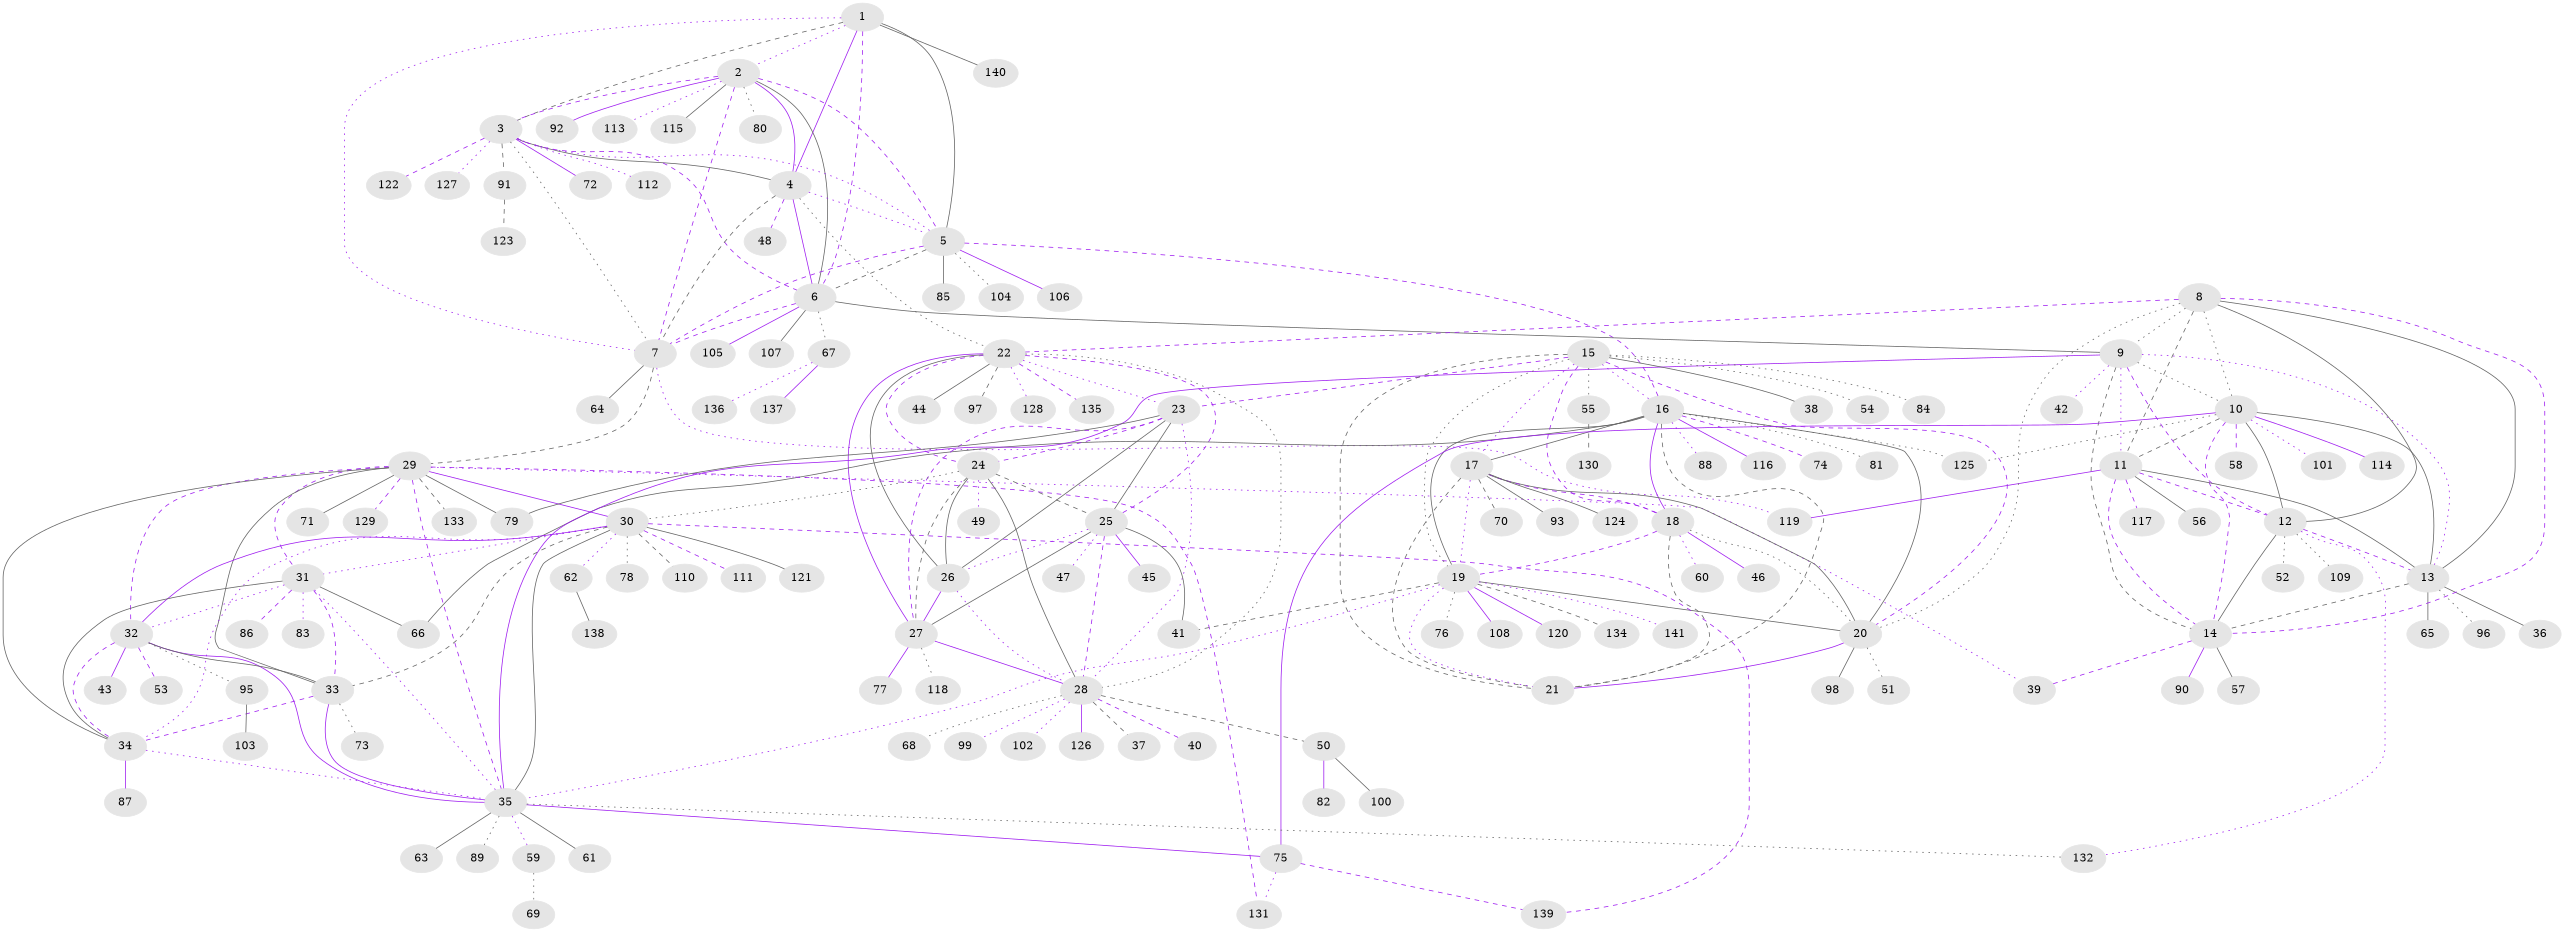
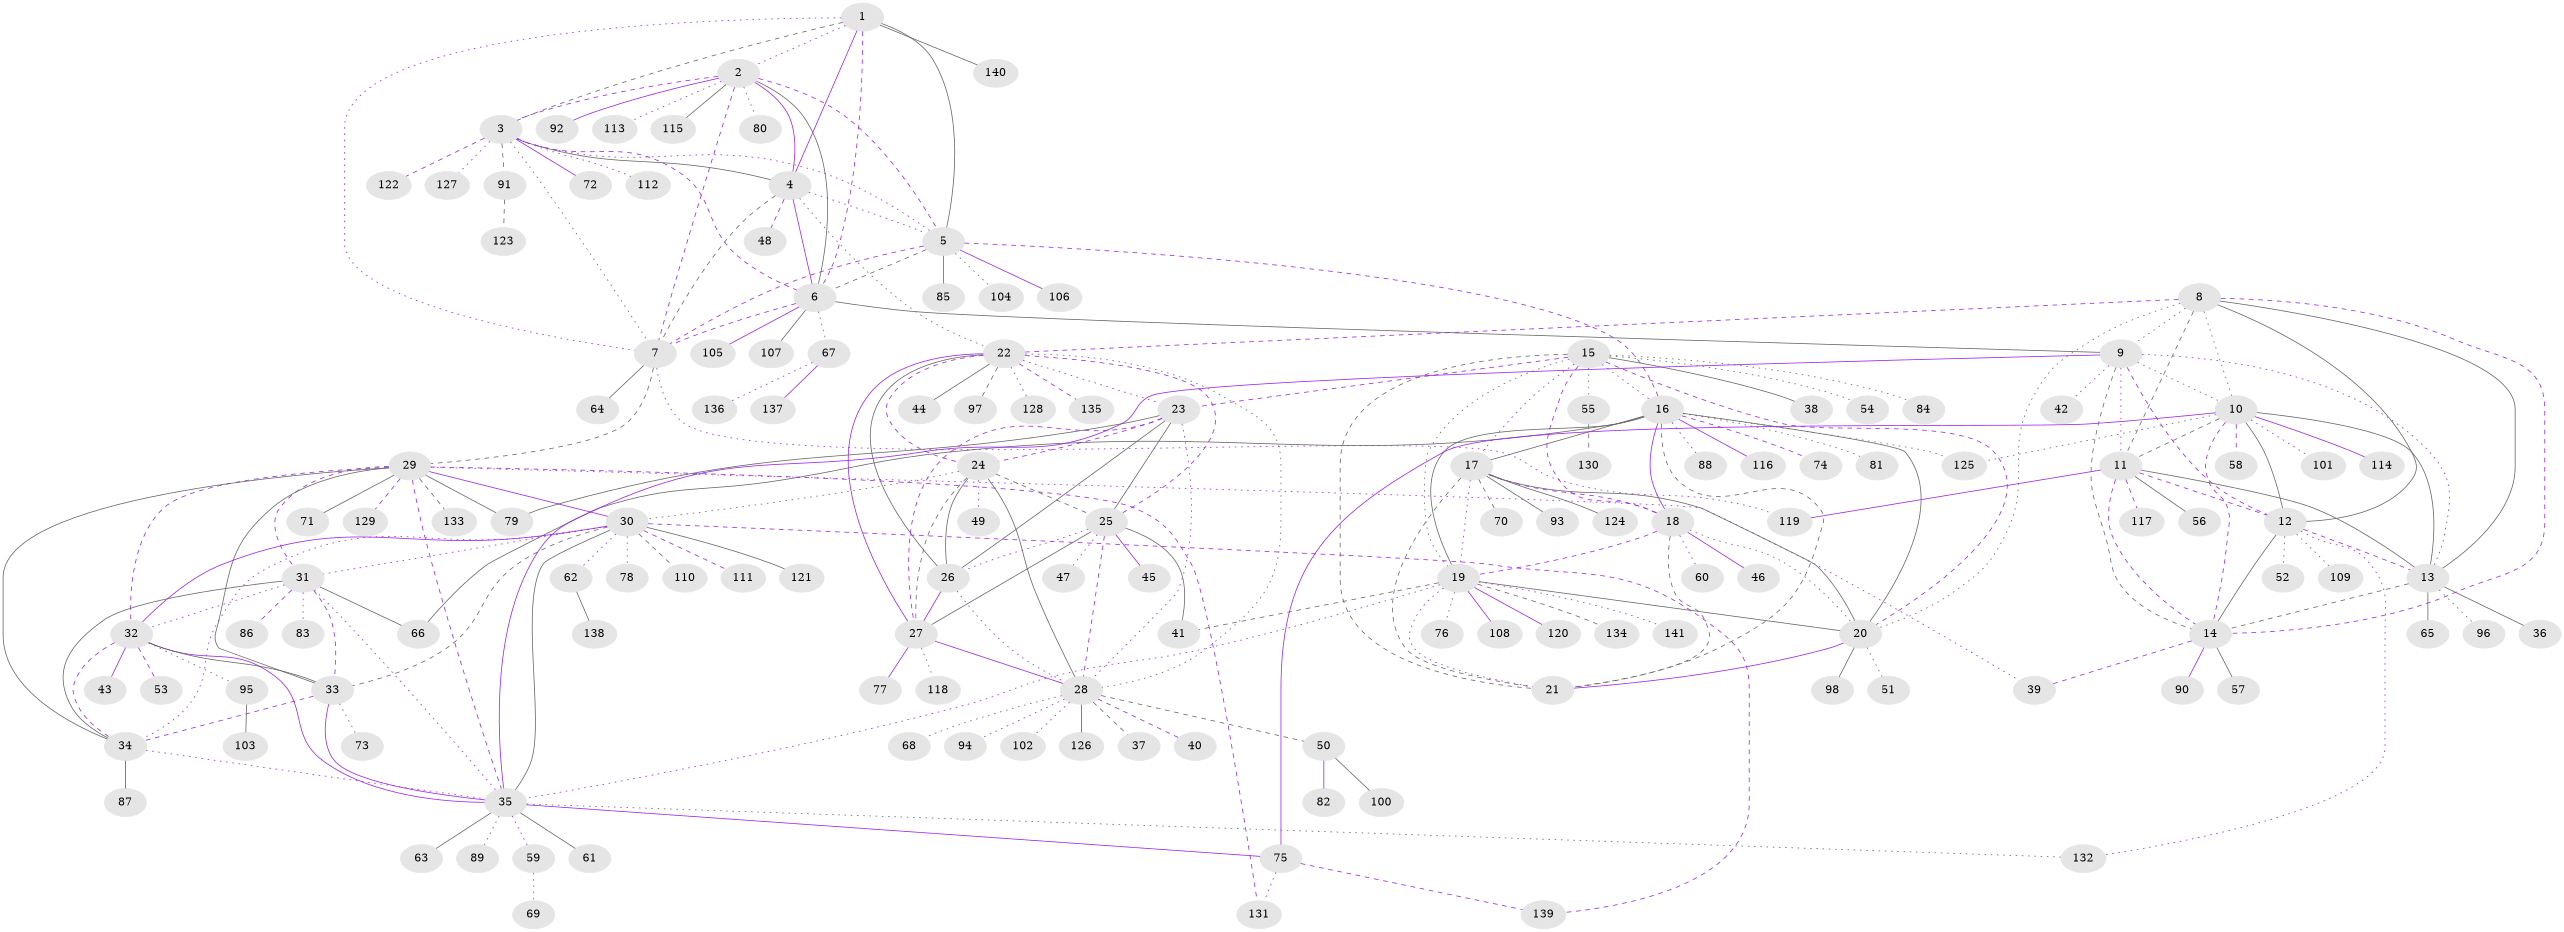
node "99": label "99" -> "94"
